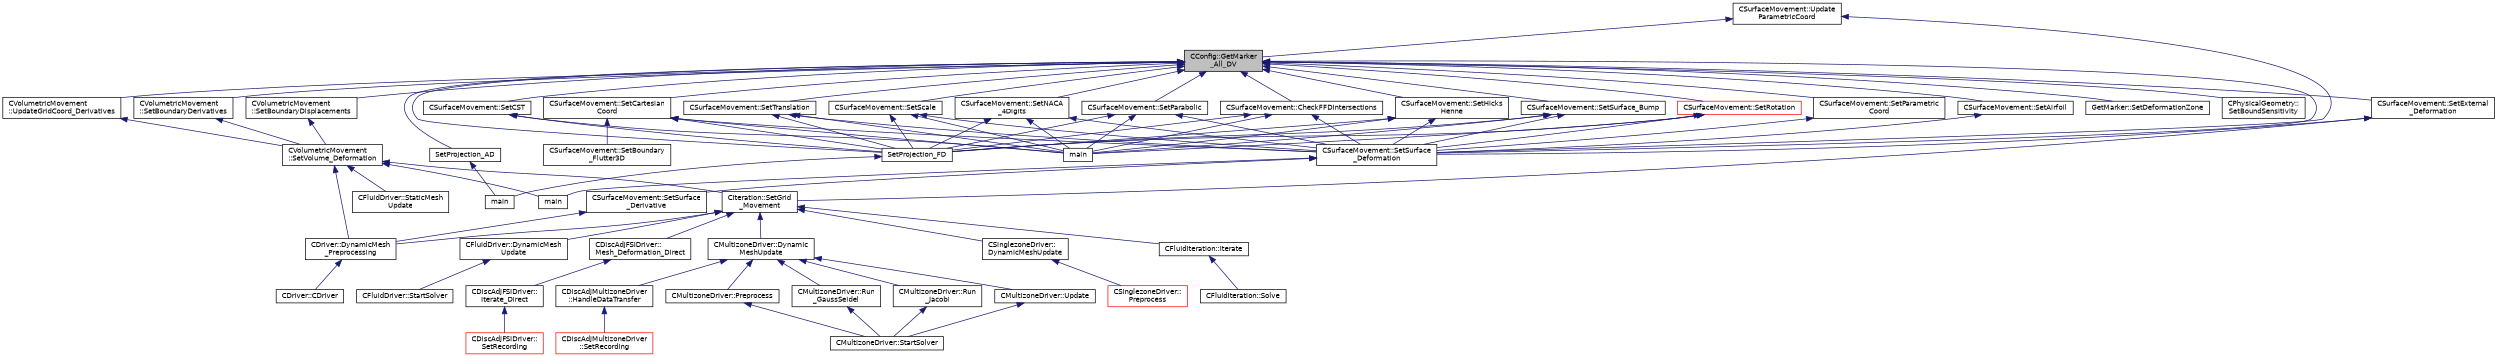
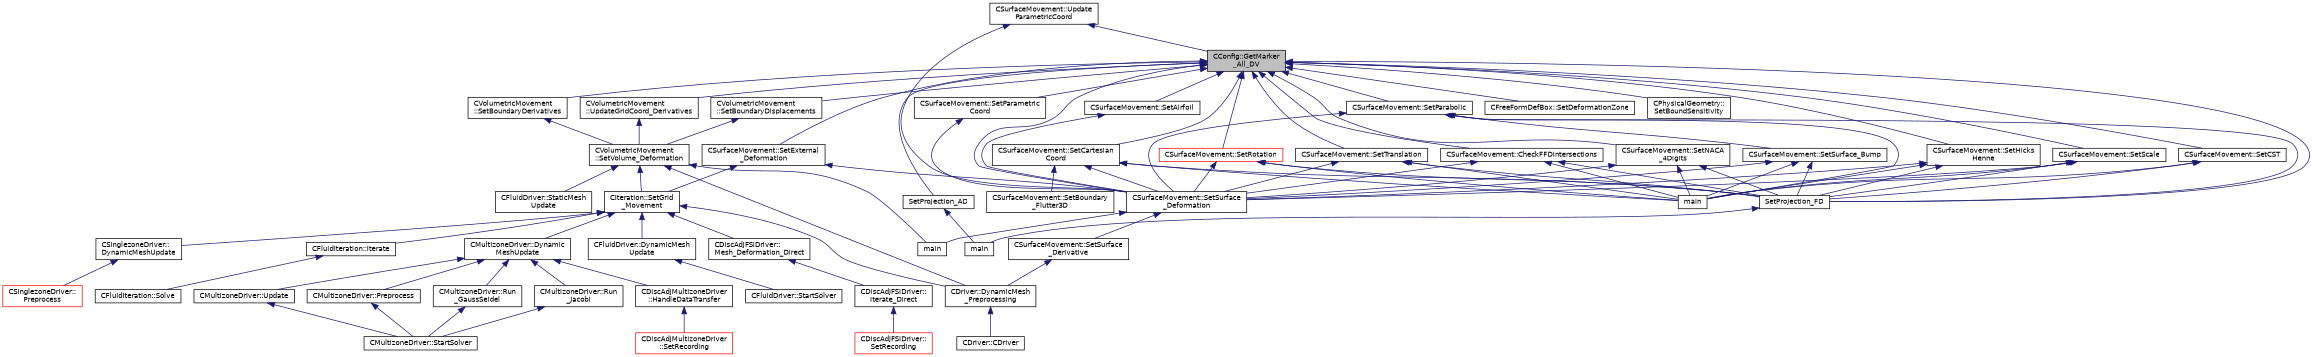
edge "CSurfaceMovement::SetSurface_Bump" -> "CConfig::GetMarker _All_DV": now "CSurfaceMovement::SetSurface_Bump" -> "CSurfaceMovement::SetParabolic"
node "GetMarker::SetDeformationZone": label "GetMarker::SetDeformationZone" -> "CFreeFormDefBox::SetDeformationZone"
